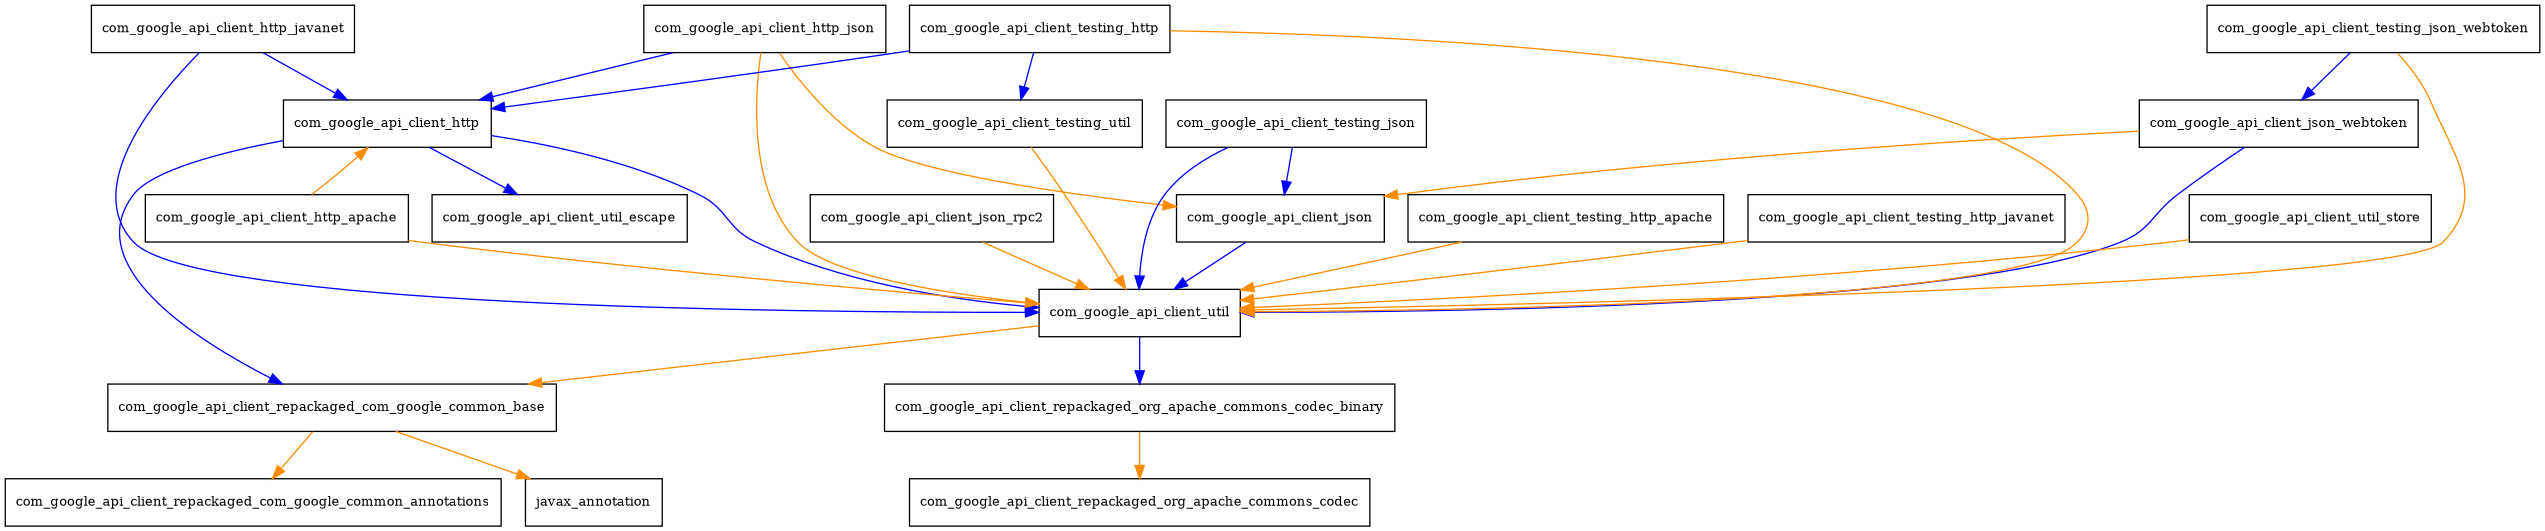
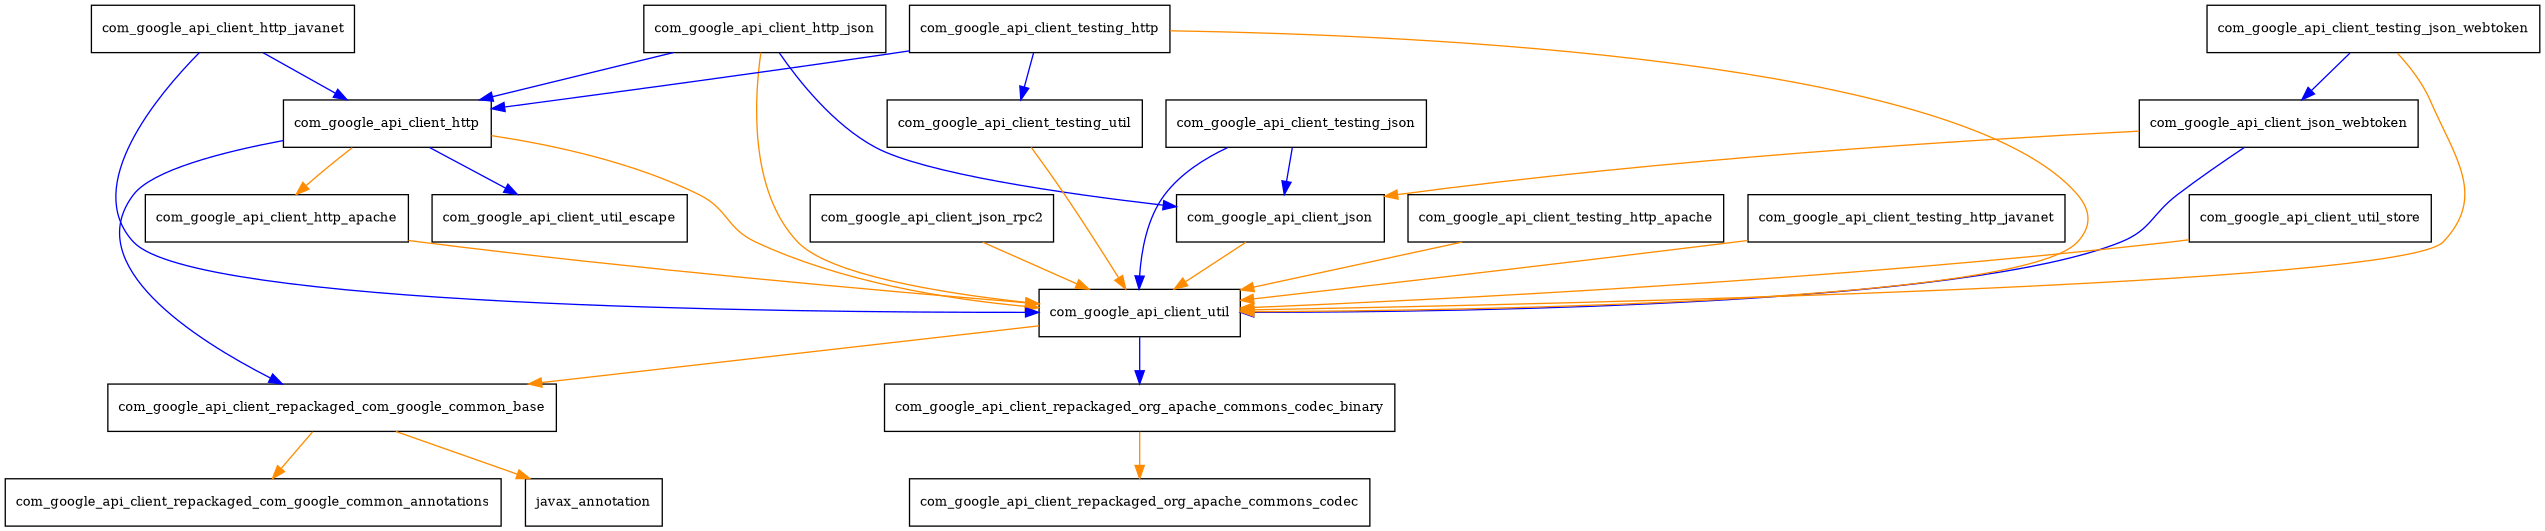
edge "com_google_api_client_http_json" -> "com_google_api_client_json": color darkorange -> blue
edge "com_google_api_client_http_apache" -> "com_google_api_client_http": reversed
edge "com_google_api_client_http" -> "com_google_api_client_util": color blue -> darkorange
edge "com_google_api_client_json" -> "com_google_api_client_util": color blue -> darkorange
